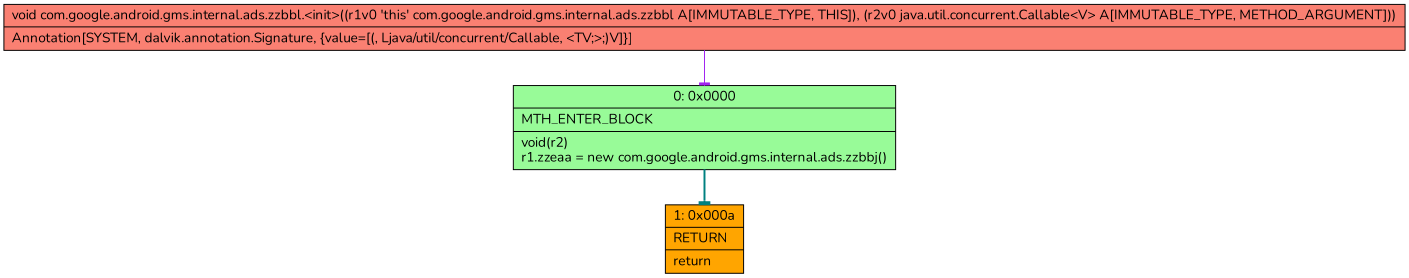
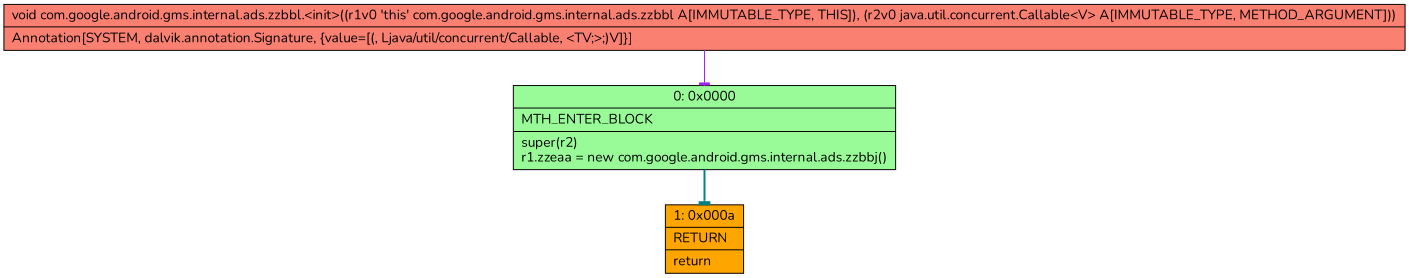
node "0: 0x0000": text "void(r2)" -> "super(r2)"
